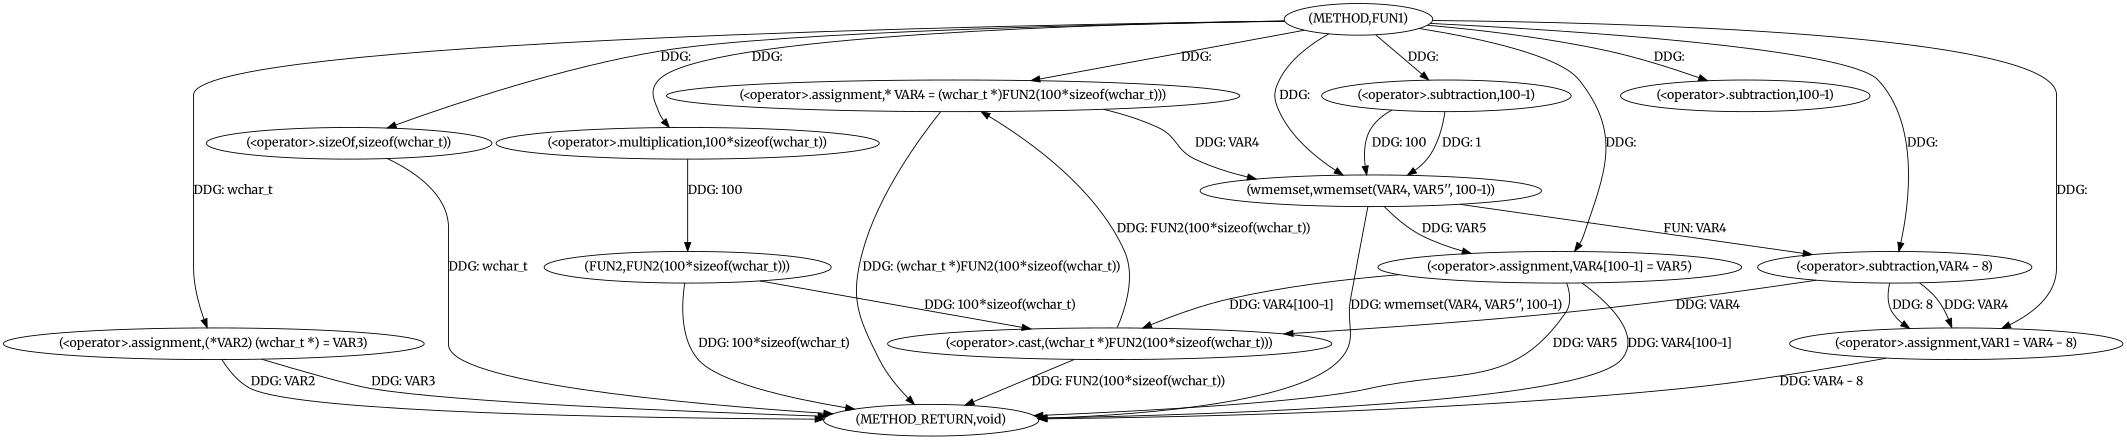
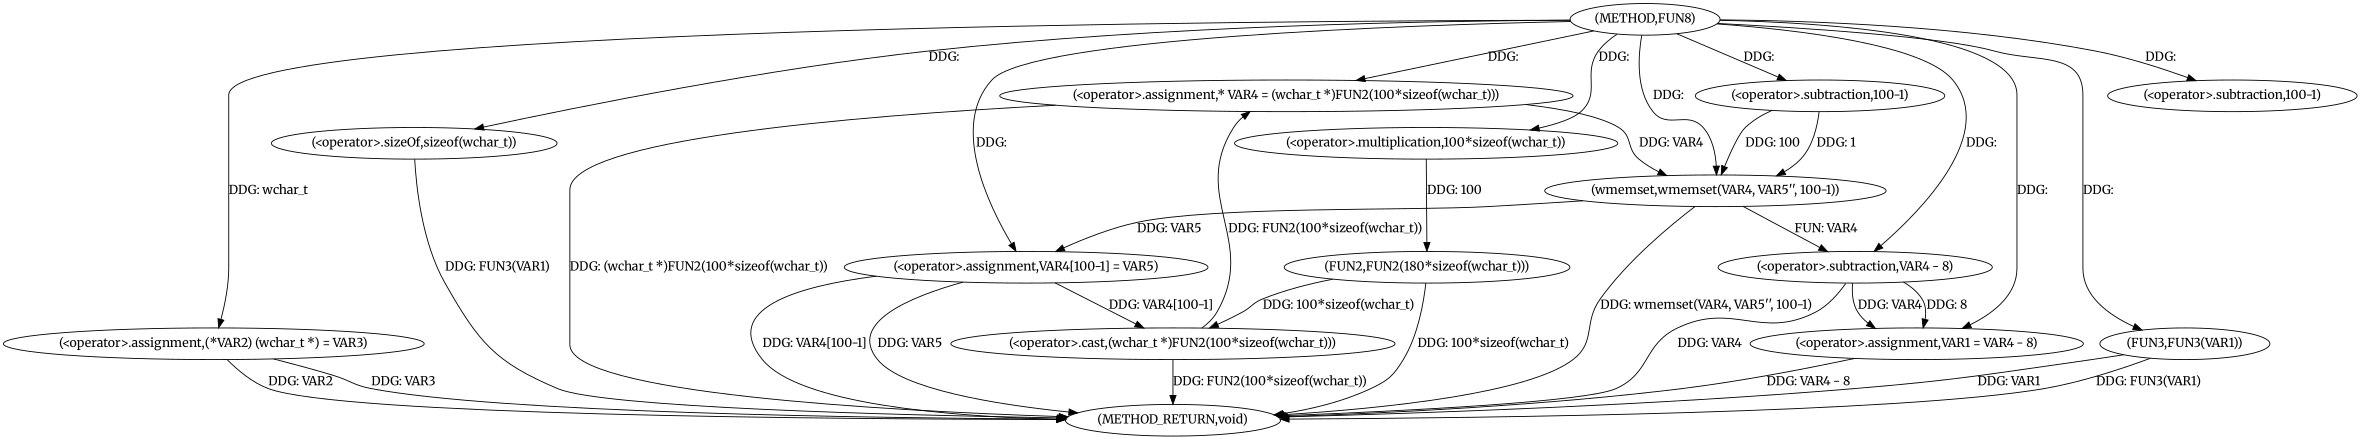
node "(METHOD,FUN1)": label "(METHOD,FUN1)" -> "(METHOD,FUN8)"
edge "(<operator>.sizeOf,sizeof(wchar_t))" -> "(METHOD_RETURN,void)": label "DDG: wchar_t" -> "DDG: FUN3(VAR1)"
node "(FUN2,FUN2(100*sizeof(wchar_t)))": label "(FUN2,FUN2(100*sizeof(wchar_t)))" -> "(FUN2,FUN2(180*sizeof(wchar_t)))"
edge "(<operator>.subtraction,VAR4 - 8)" -> "(<operator>.cast,(wchar_t *)FUN2(100*sizeof(wchar_t)))": now "(<operator>.subtraction,VAR4 - 8)" -> "(METHOD_RETURN,void)"
node "(FUN3,FUN3(VAR1))": added
